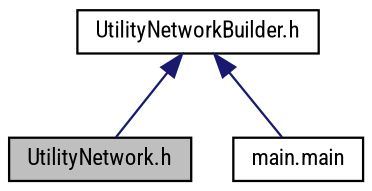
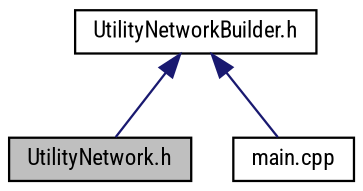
node "main.main": label "main.main" -> "main.cpp"
